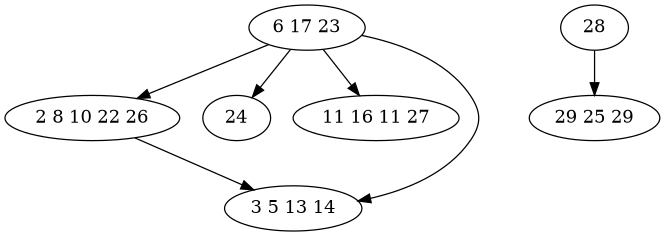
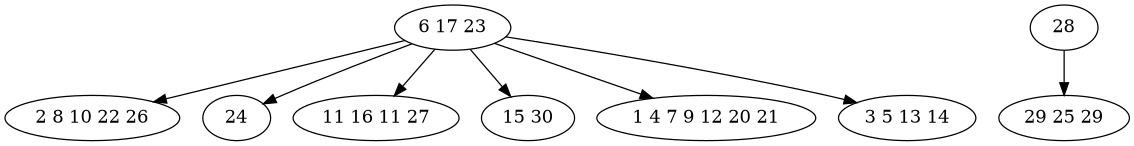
node "15 30": added
node "1 4 7 9 12 20 21": added
edge "2 8 10 22 26" -> "3 5 13 14": removed
